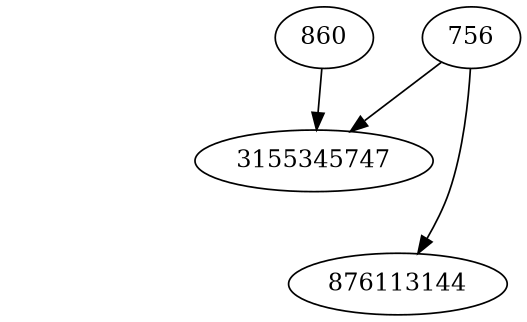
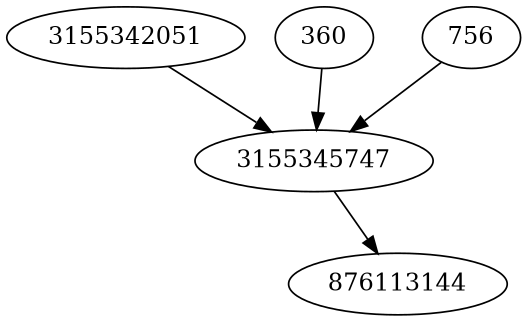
node "3155342051": added
node "860": label "860" -> "360"
edge "756" -> "876113144": now "3155345747" -> "876113144"
